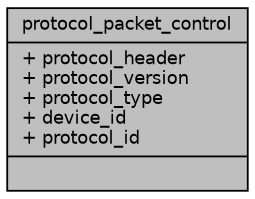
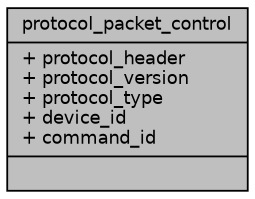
node "protocol_packet_control": text "+ protocol_id" -> "+ command_id"
